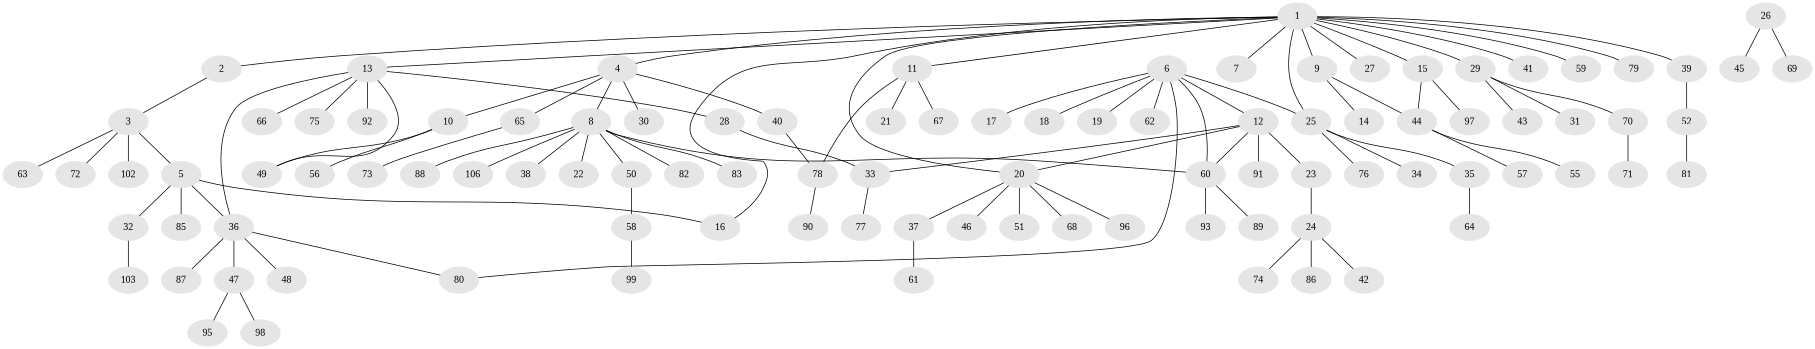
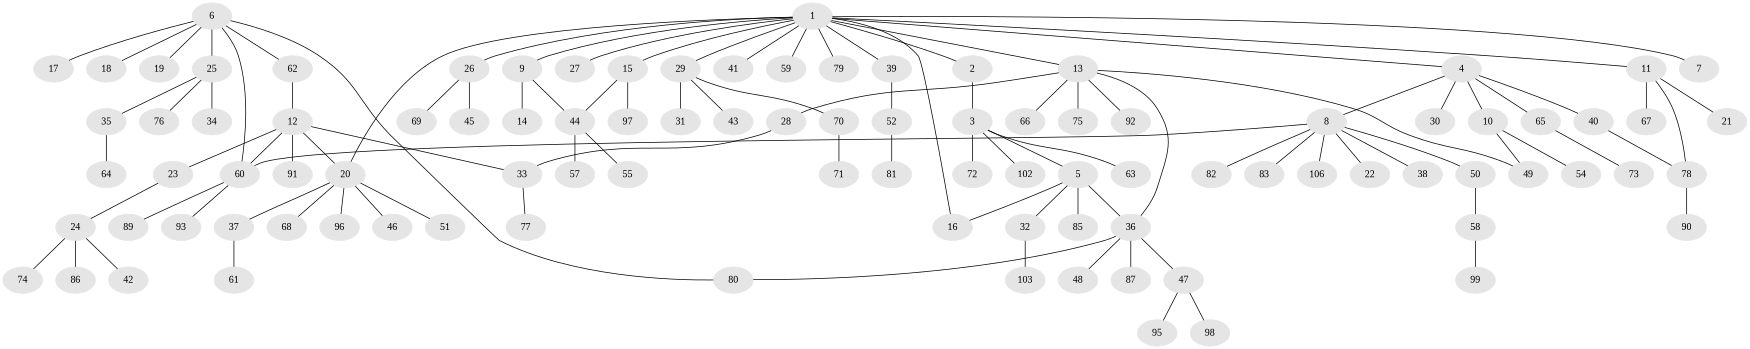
edge "1" -- "25": now "1" -- "26"
edge "6" -- "12": now "62" -- "12"
node "56": label "56" -> "54"
node "88": removed
